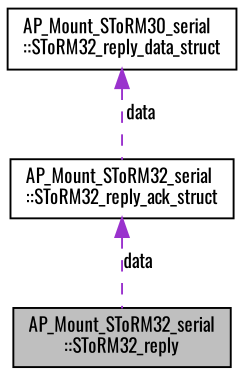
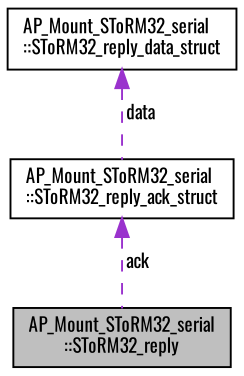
node "AP_Mount_SToRM30_serial ::SToRM32_reply_data_struct": label "AP_Mount_SToRM30_serial ::SToRM32_reply_data_struct" -> "AP_Mount_SToRM32_serial ::SToRM32_reply_data_struct"
edge "AP_Mount_SToRM32_serial ::SToRM32_reply" -> "AP_Mount_SToRM32_serial ::SToRM32_reply_ack_struct": label " data" -> " ack"
